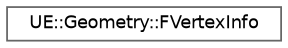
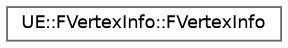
node "UE::Geometry::FVertexInfo": label "UE::Geometry::FVertexInfo" -> "UE::FVertexInfo::FVertexInfo"
